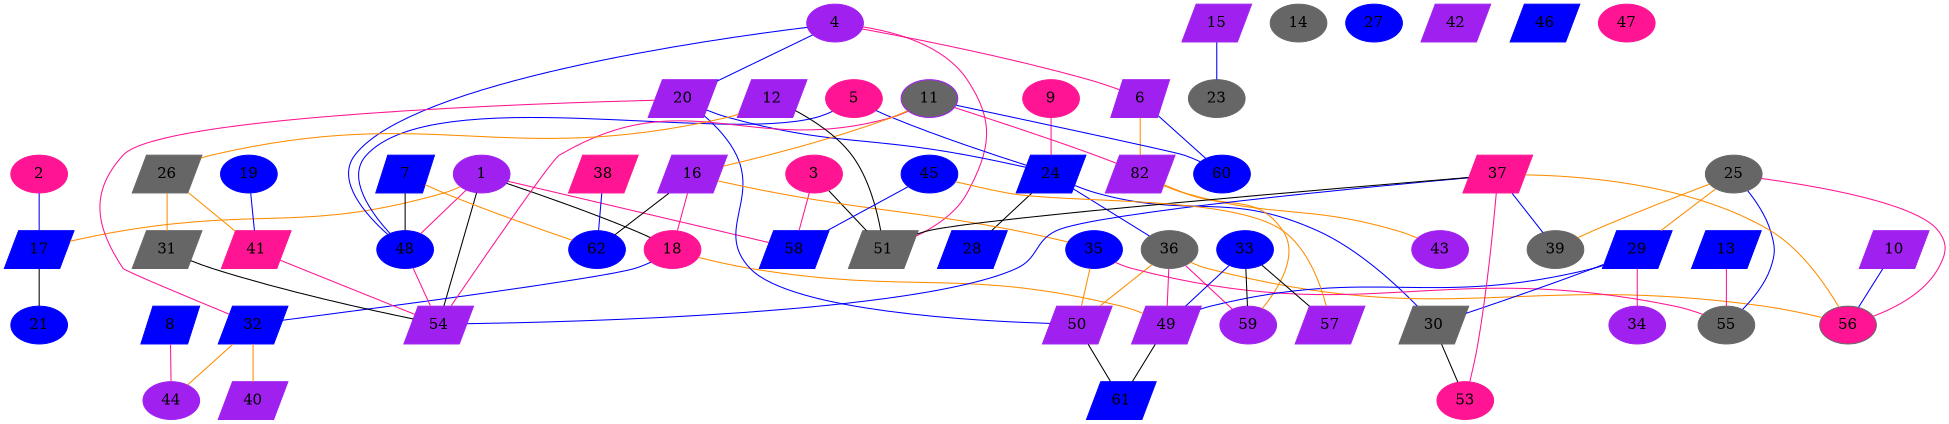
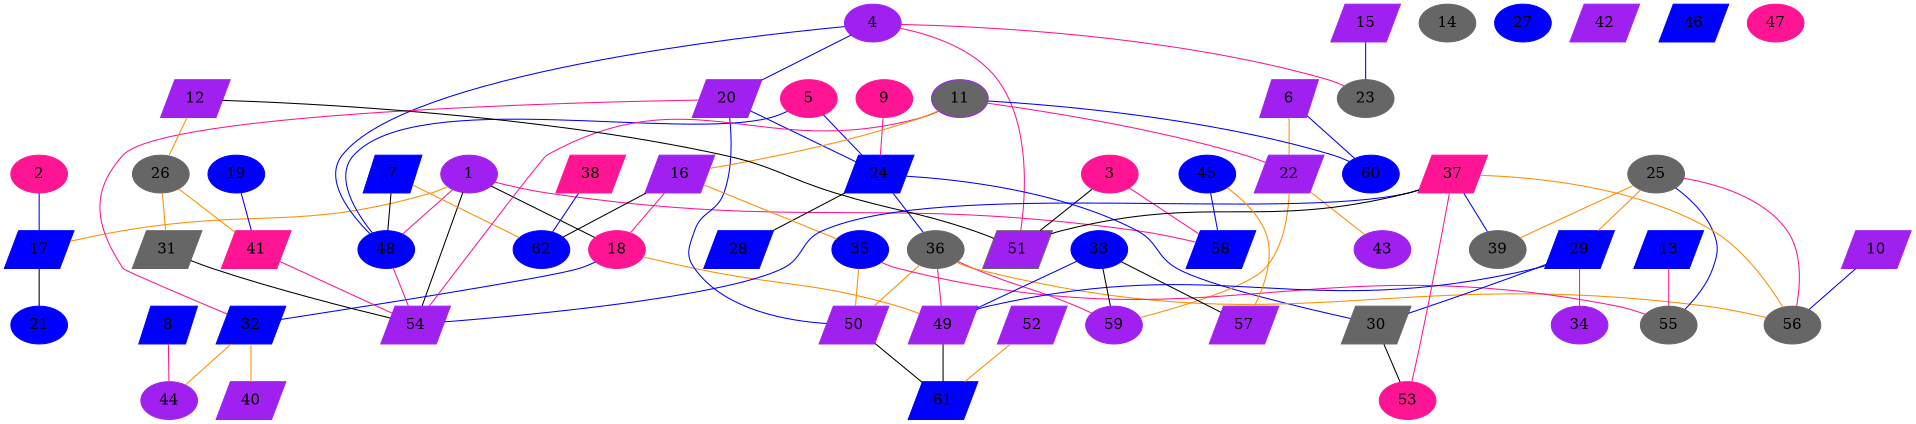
edge "4" -- "6": now "4" -- "23"
node "26": shape parallelogram -> ellipse
node "82": label "82" -> "22"
node "51": fillcolor gray40 -> purple
node "52": added
node "56": fillcolor deeppink -> gray40
